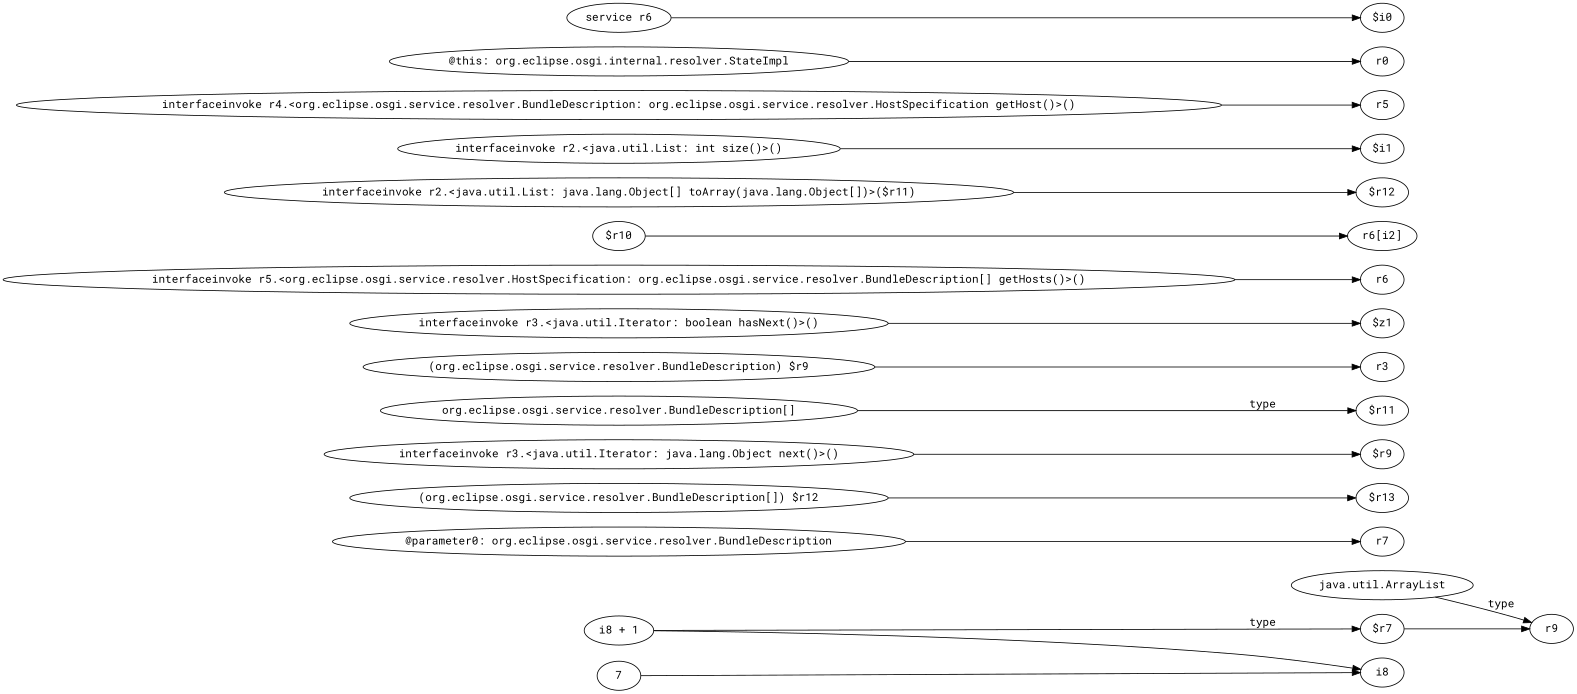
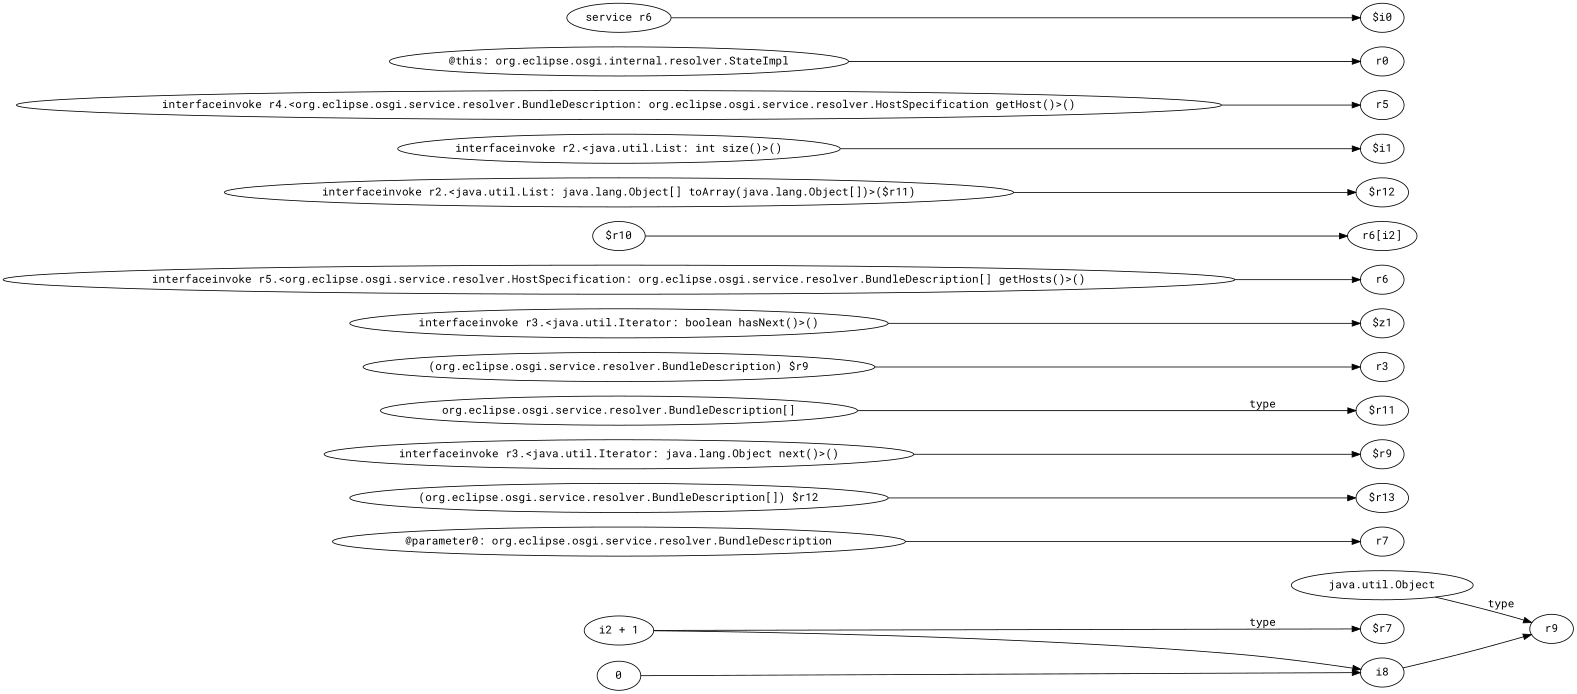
node "java.util.ArrayList": label "java.util.ArrayList" -> "java.util.Object"
edge "$r7" -> "r9": now "i8" -> "r9"
node "i8 + 1": label "i8 + 1" -> "i2 + 1"
node "7": label "7" -> "0"
